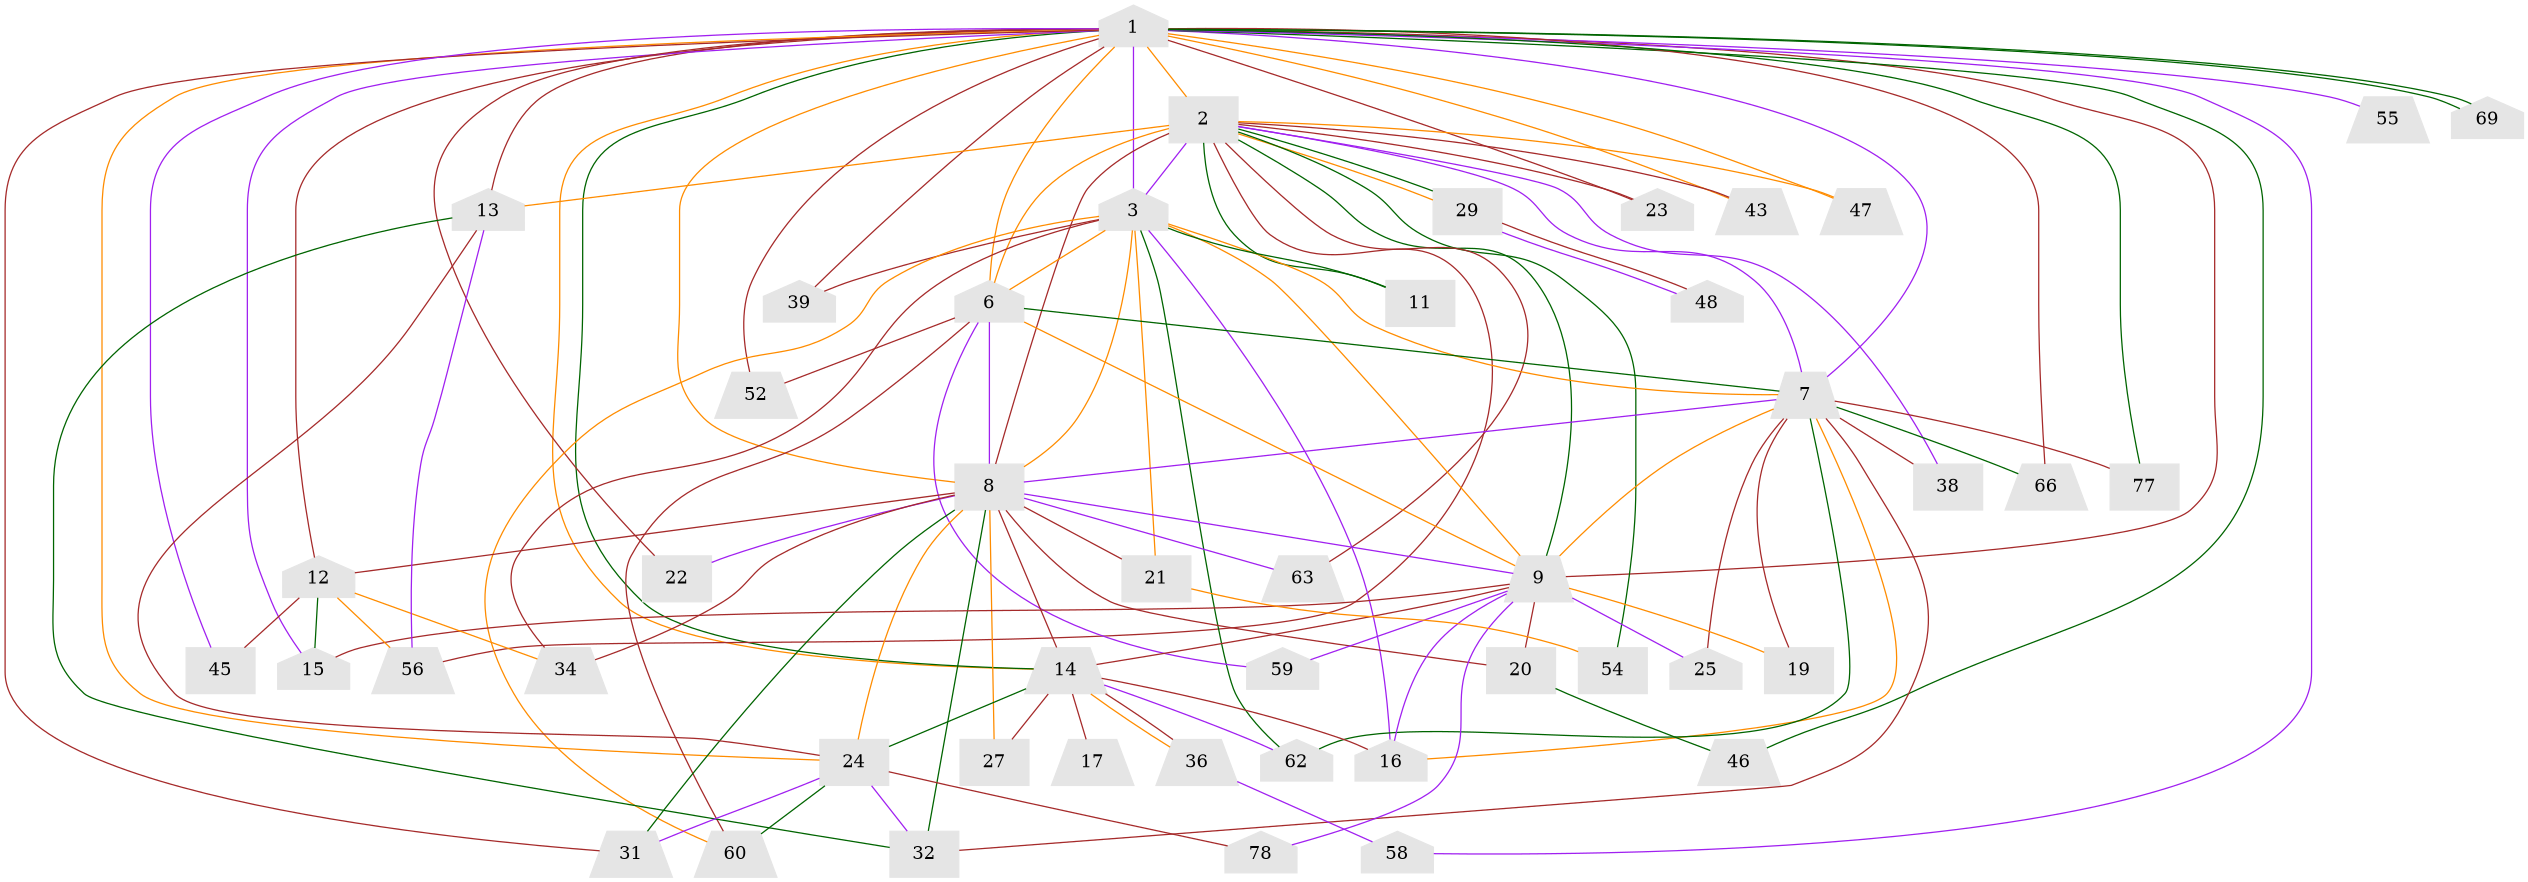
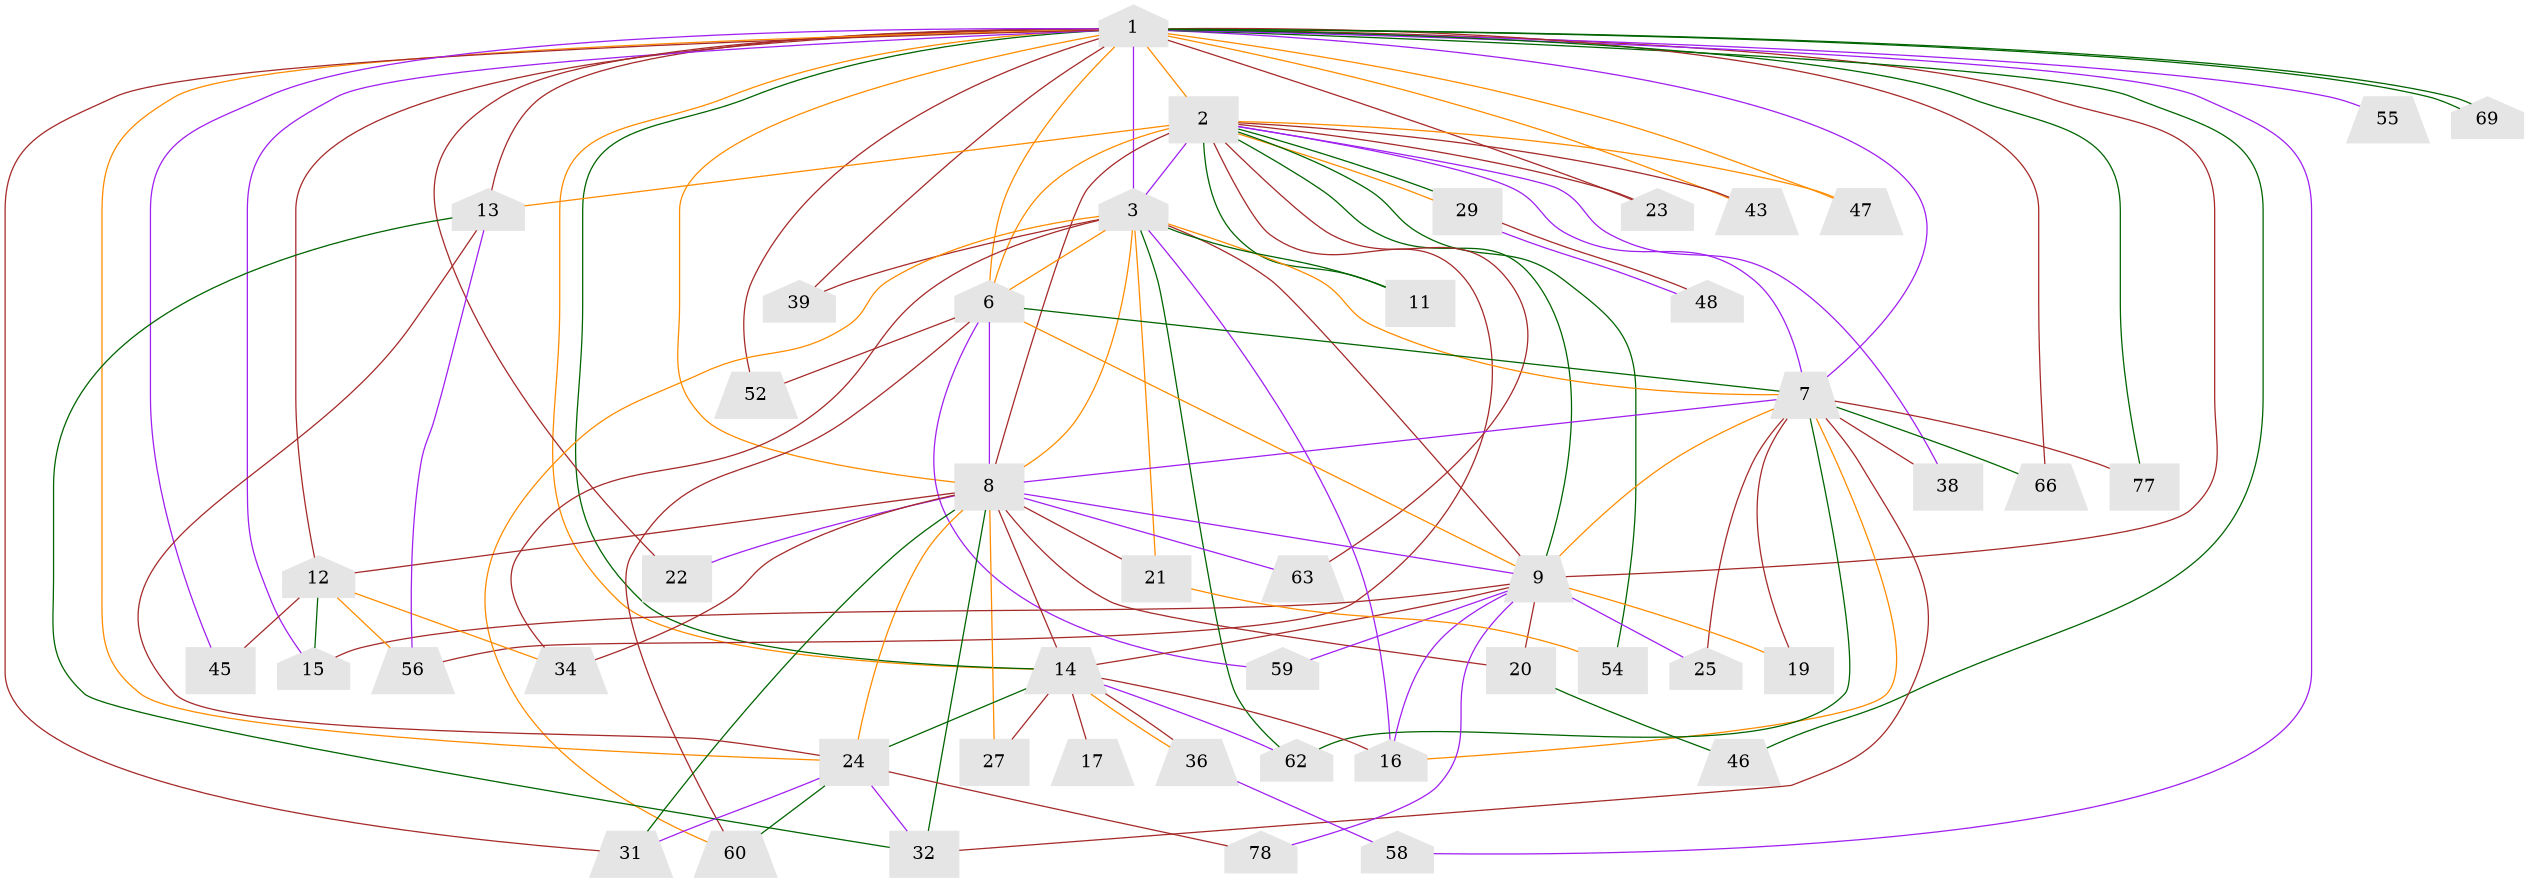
edge "3" -- "9": color darkorange -> brown
